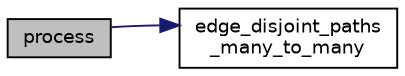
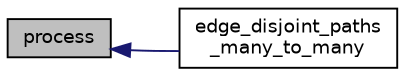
edge "process" -> "edge_disjoint_paths _many_to_many": reversed
